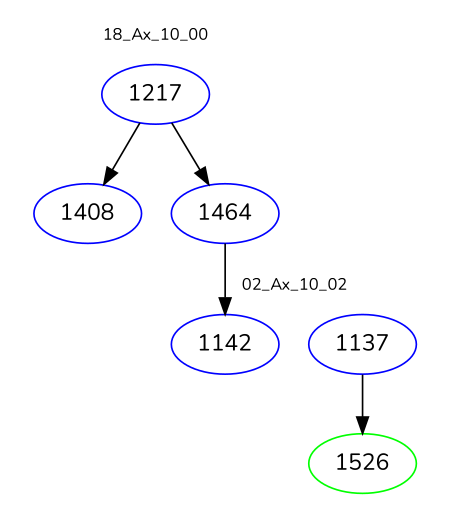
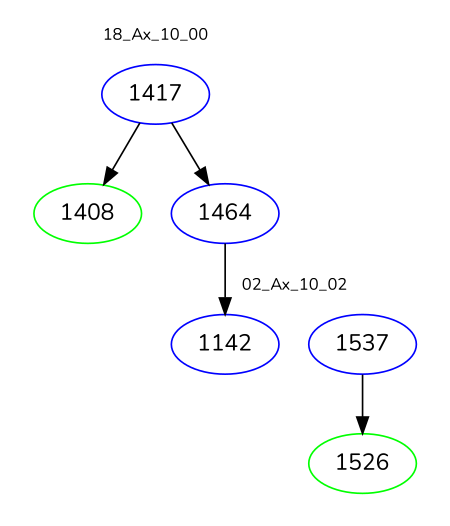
node "1217": label "1217" -> "1417"
node "1408": color blue -> green
node "1137": label "1137" -> "1537"
